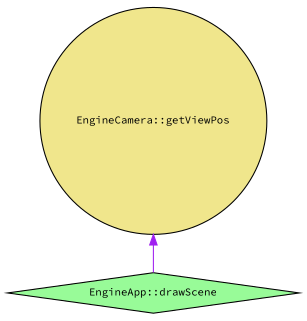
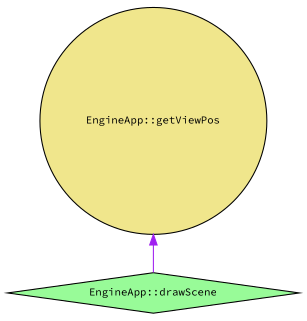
node "EngineCamera::getViewPos": label "EngineCamera::getViewPos" -> "EngineApp::getViewPos"
